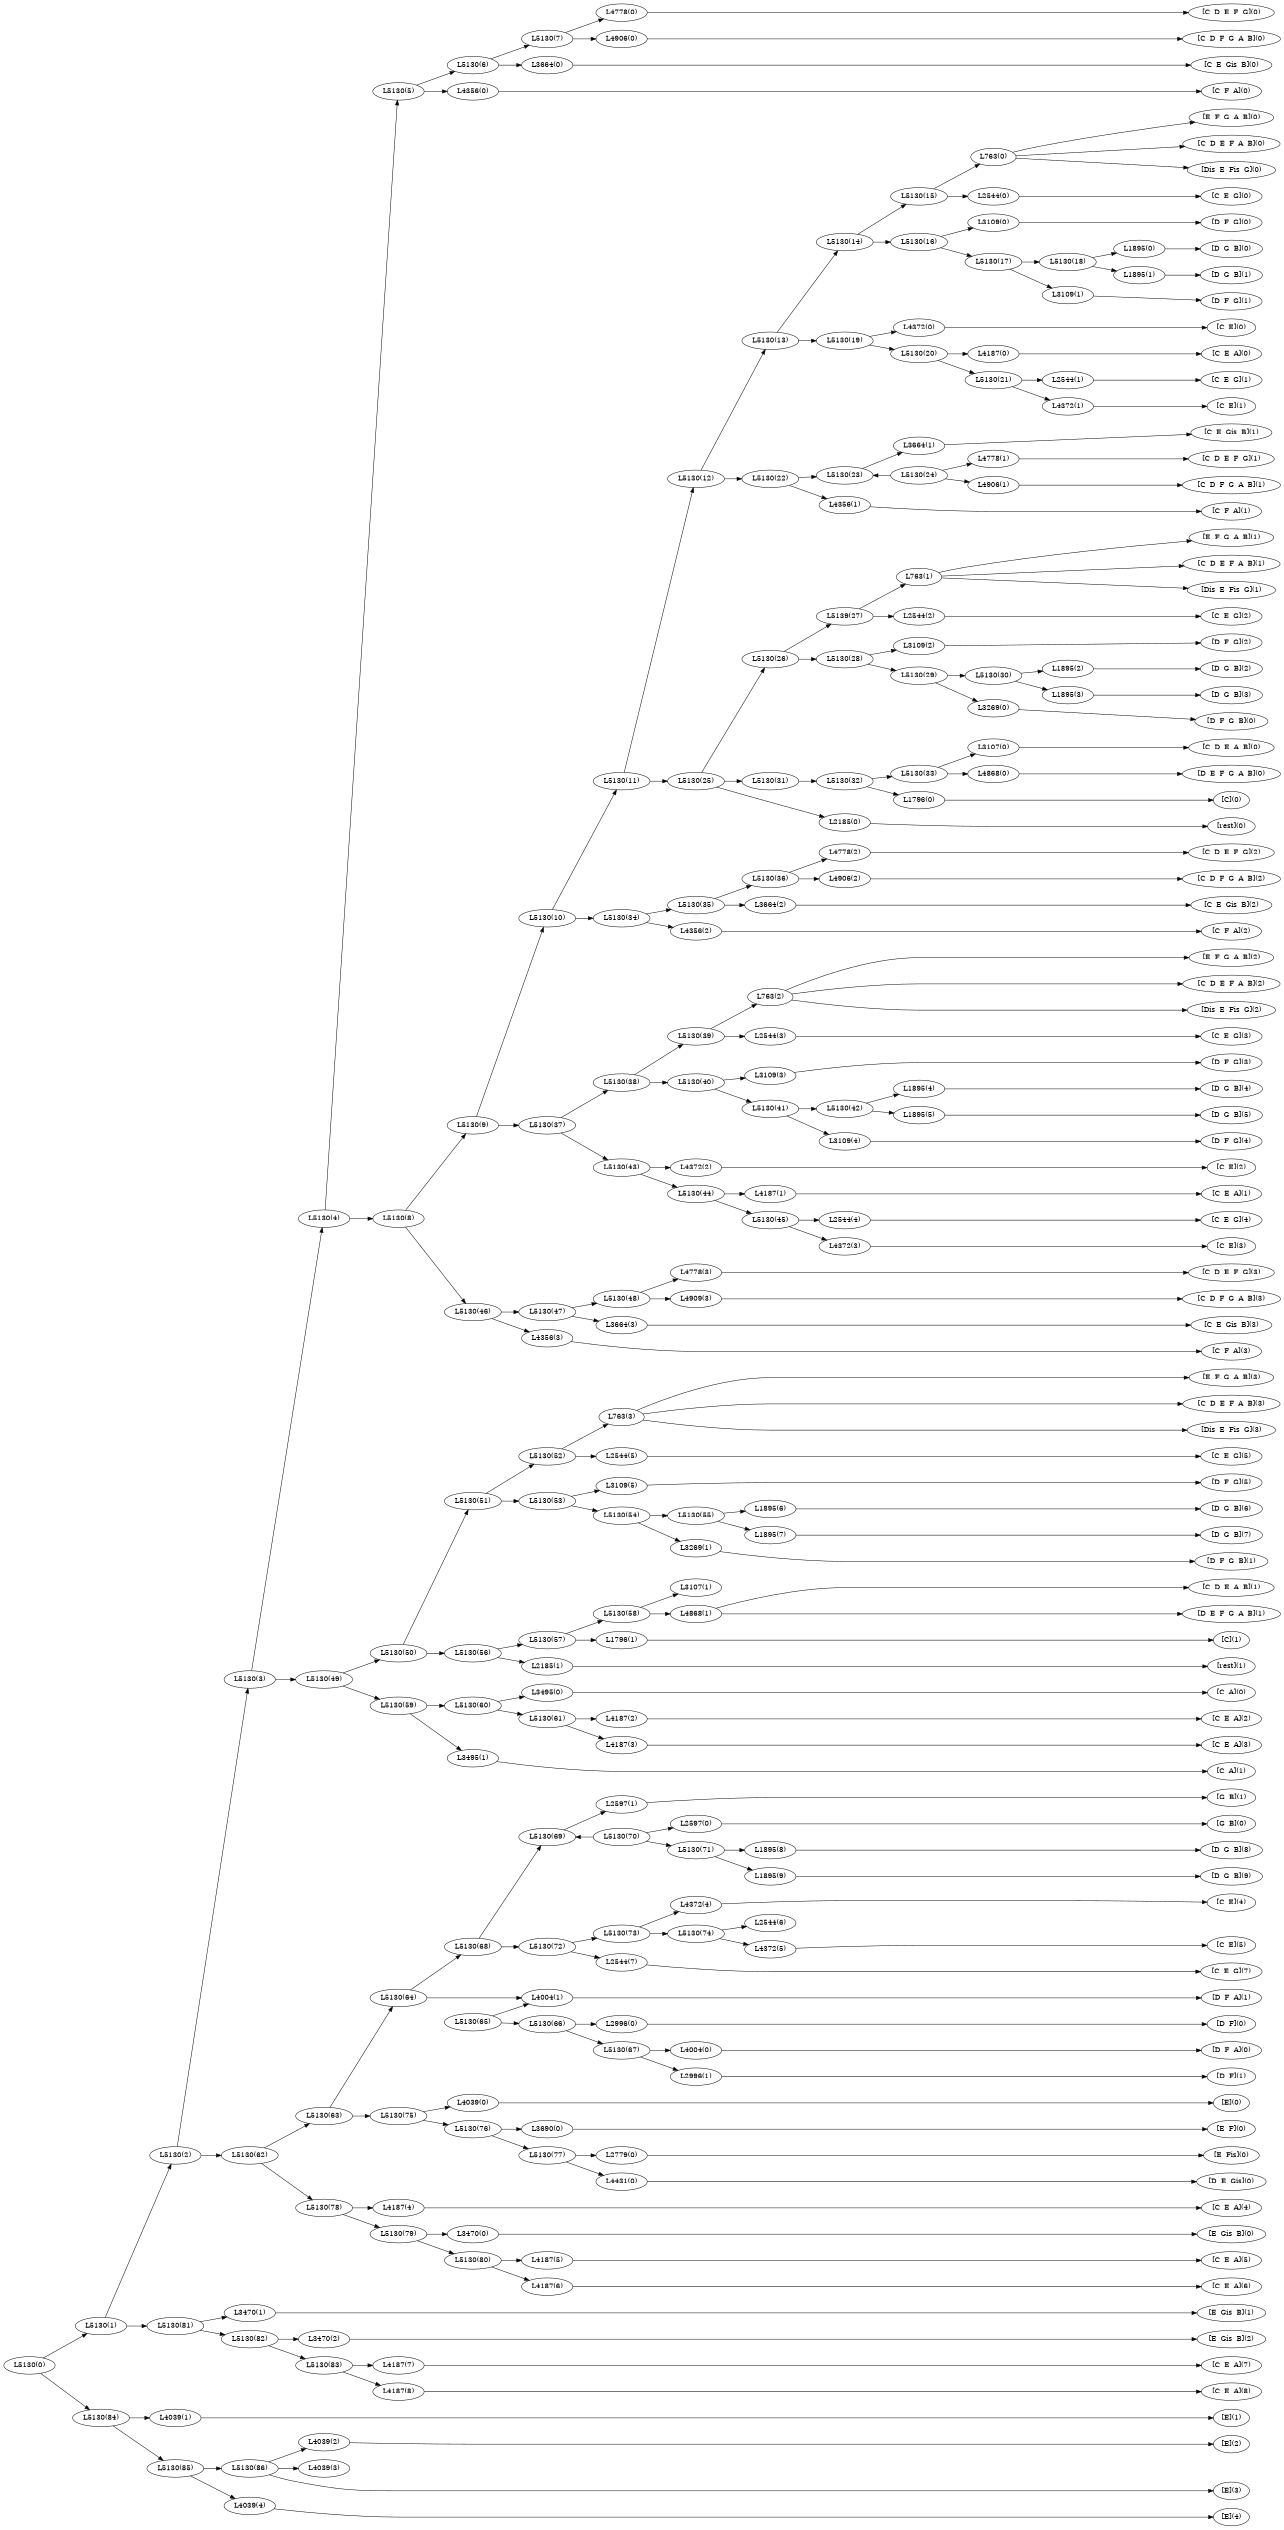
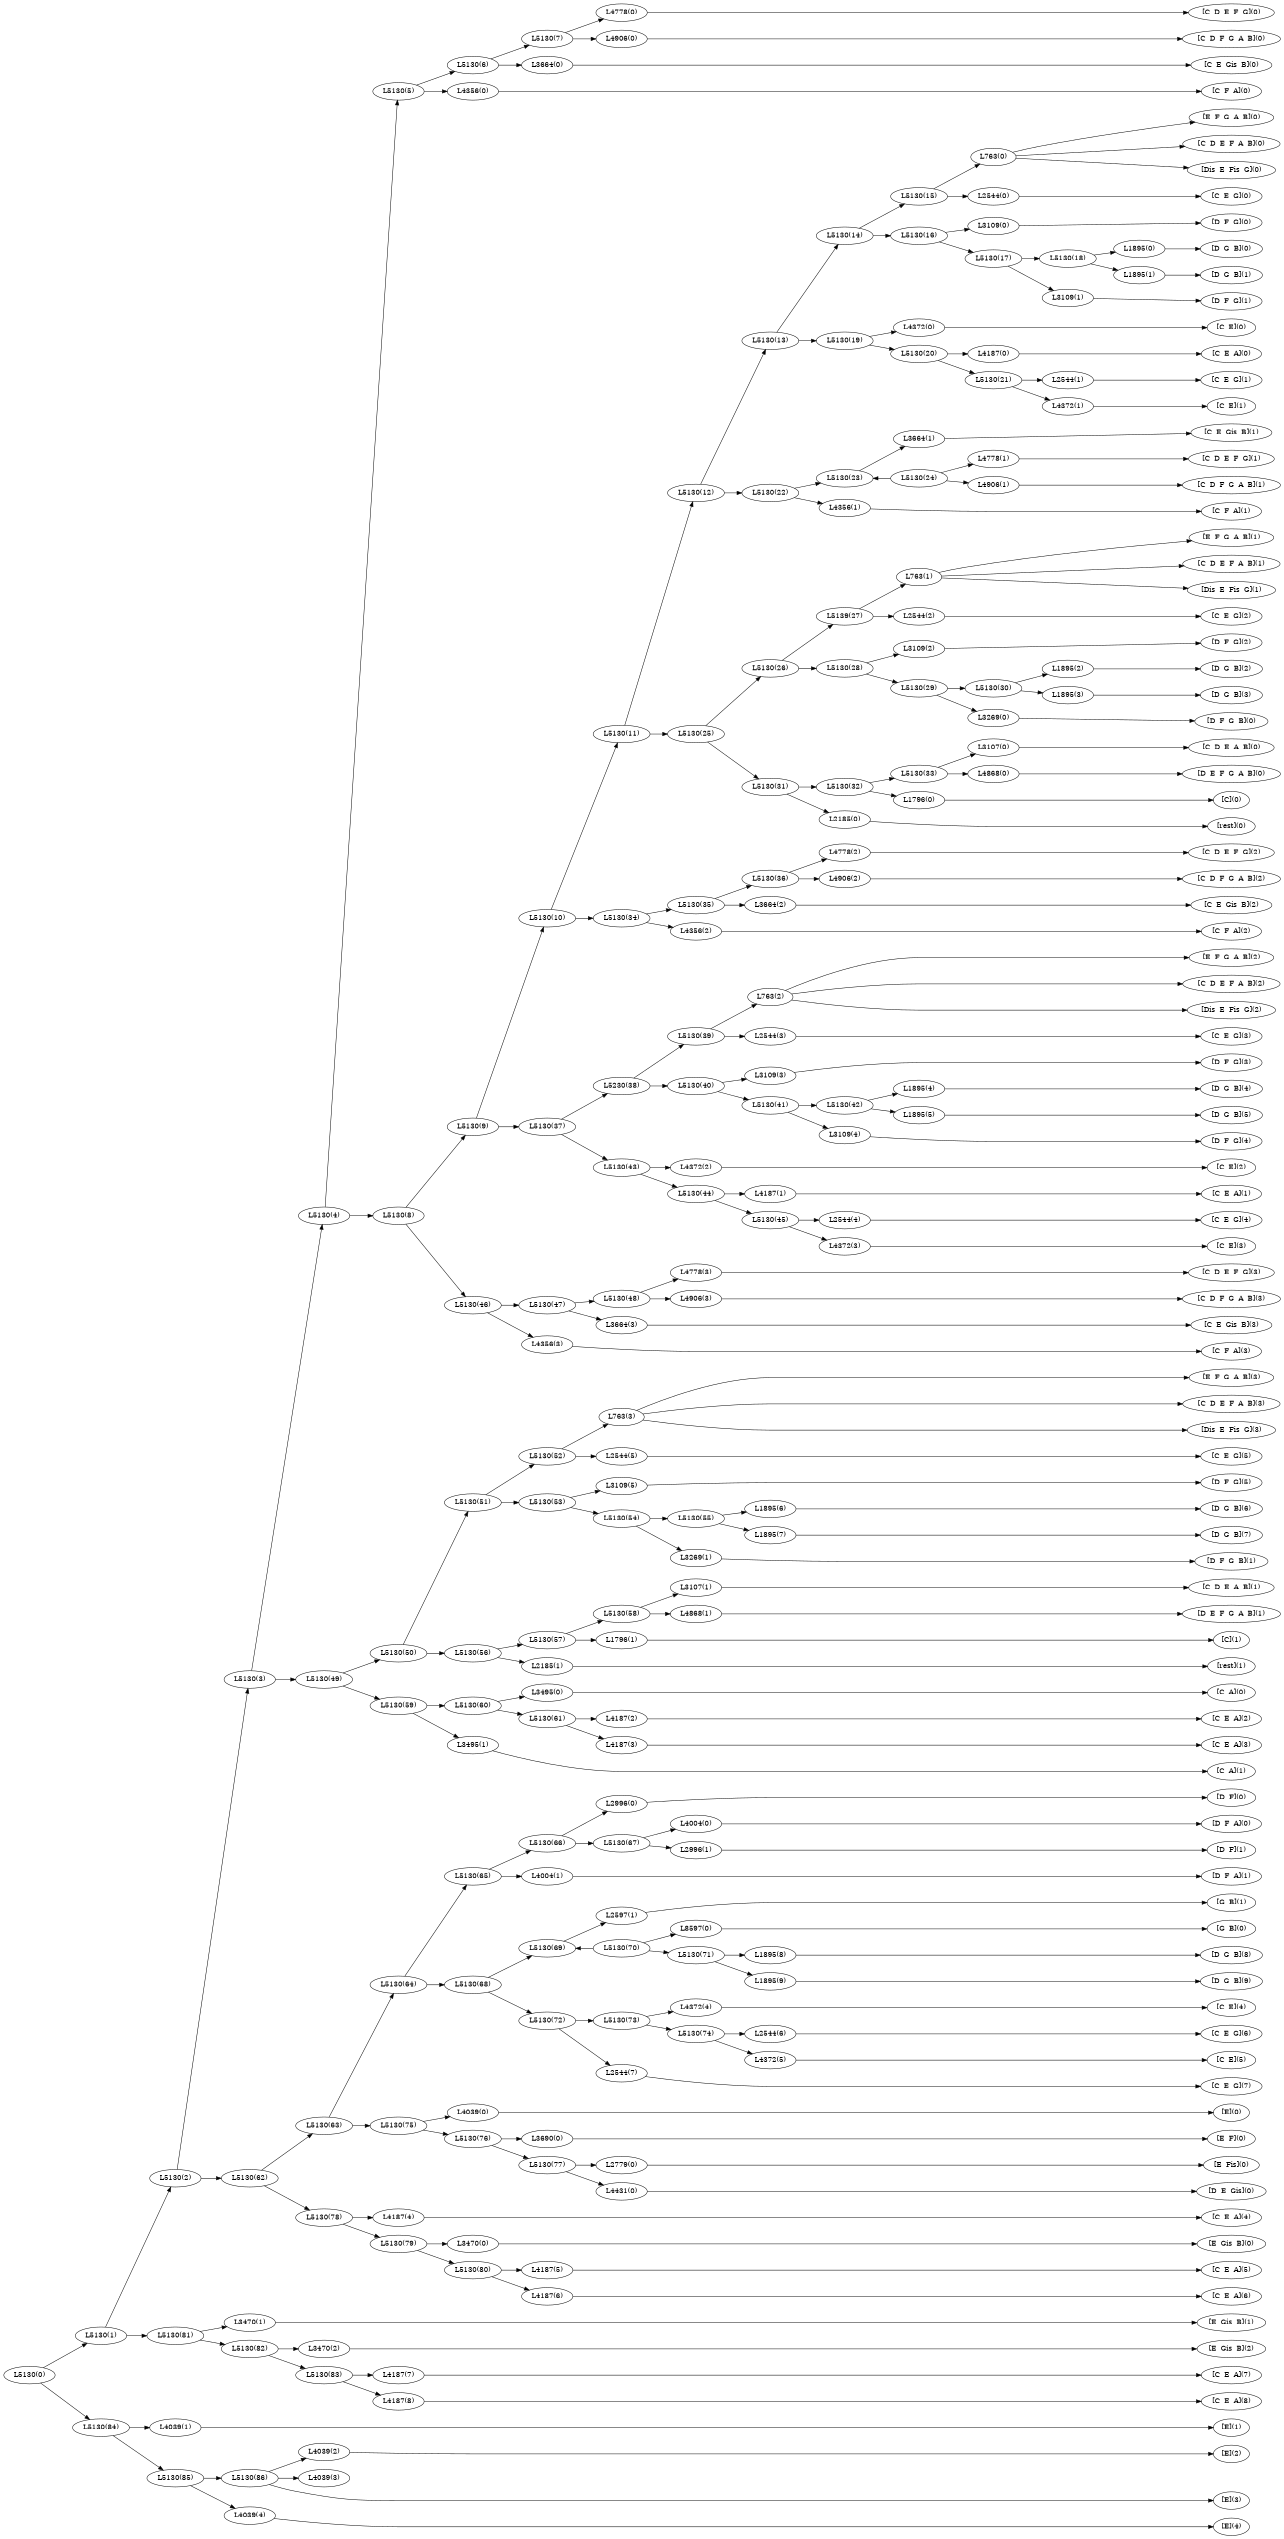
edge "L5130(25)" -> "L2185(0)": now "L5130(31)" -> "L2185(0)"
node "L5130(38)": label "L5130(38)" -> "L5230(38)"
node "L4909(3)": label "L4909(3)" -> "L4906(3)"
edge "L4868(1)" -> "[C  D  E  A  B](1)": now "L3107(1)" -> "[C  D  E  A  B](1)"
node "L2597(0)": label "L2597(0)" -> "L8597(0)"
edge "L5130(64)" -> "L4004(1)": now "L5130(64)" -> "L5130(65)"
node "[C  E  G](6)": added
